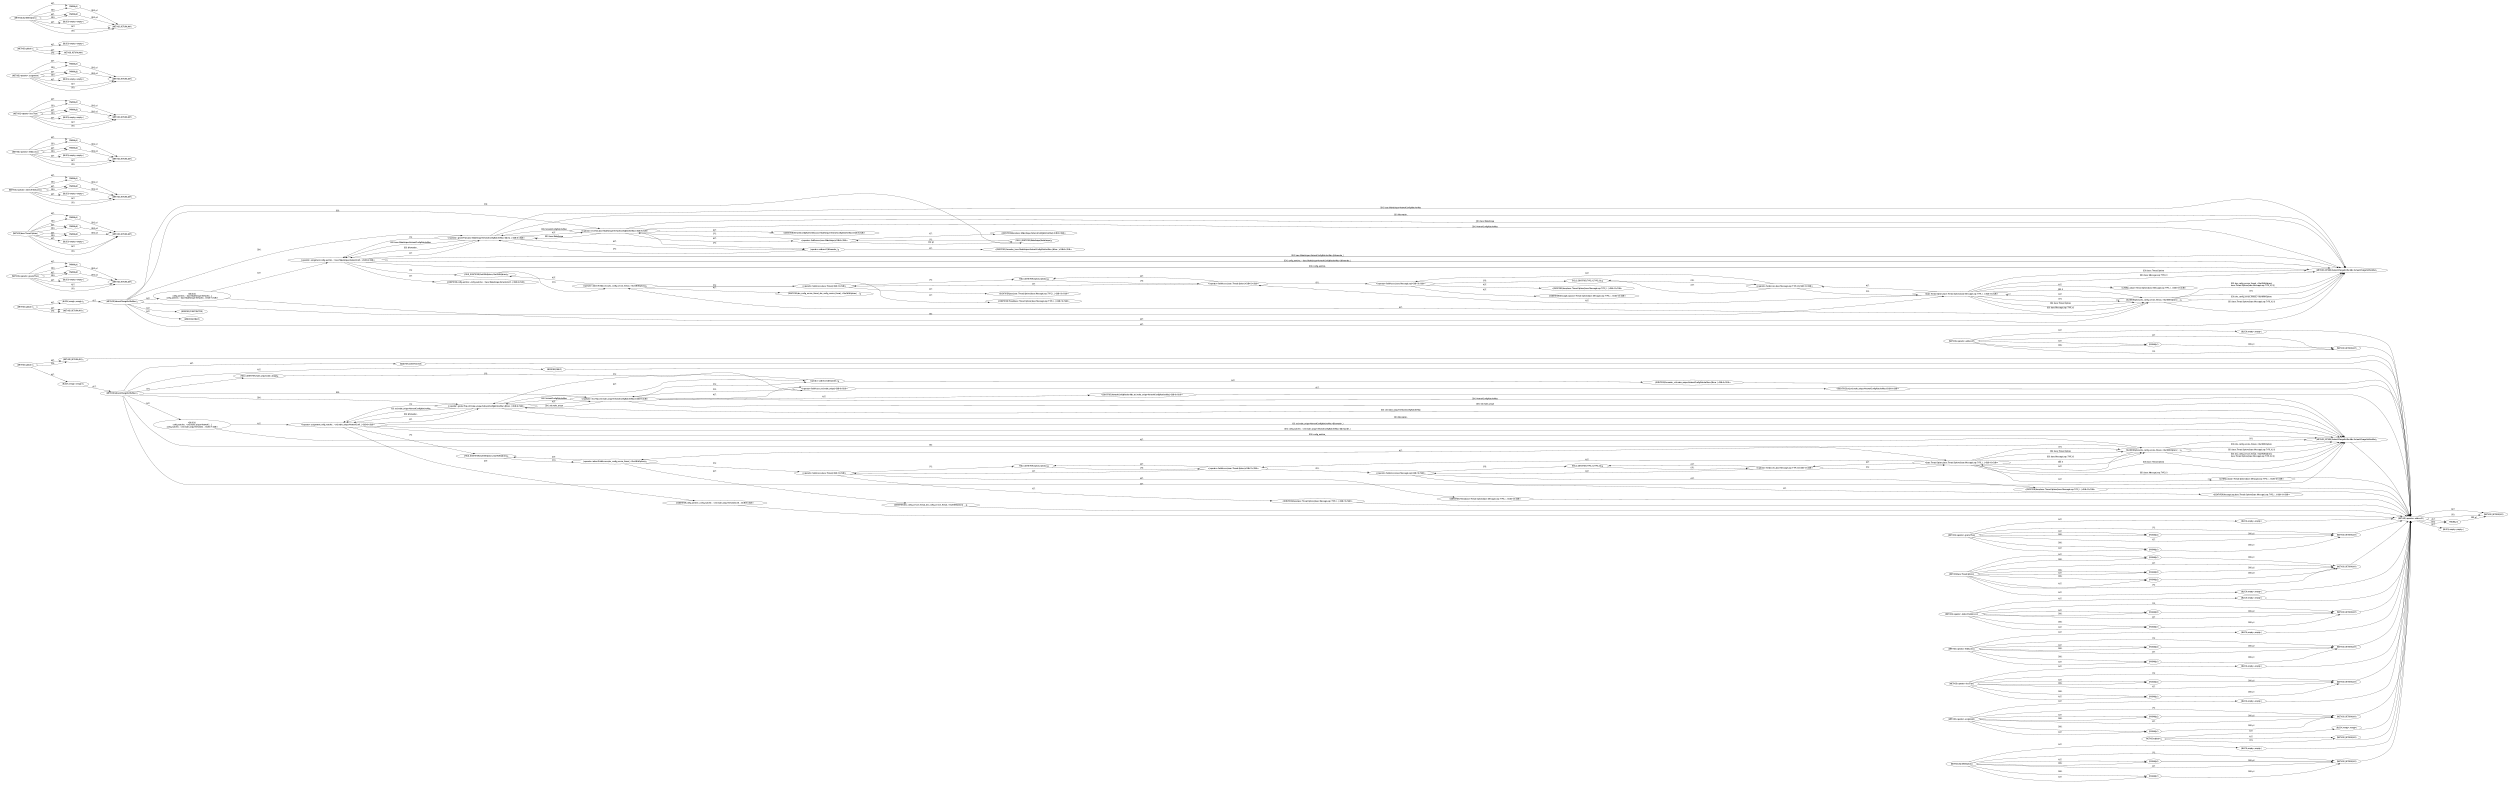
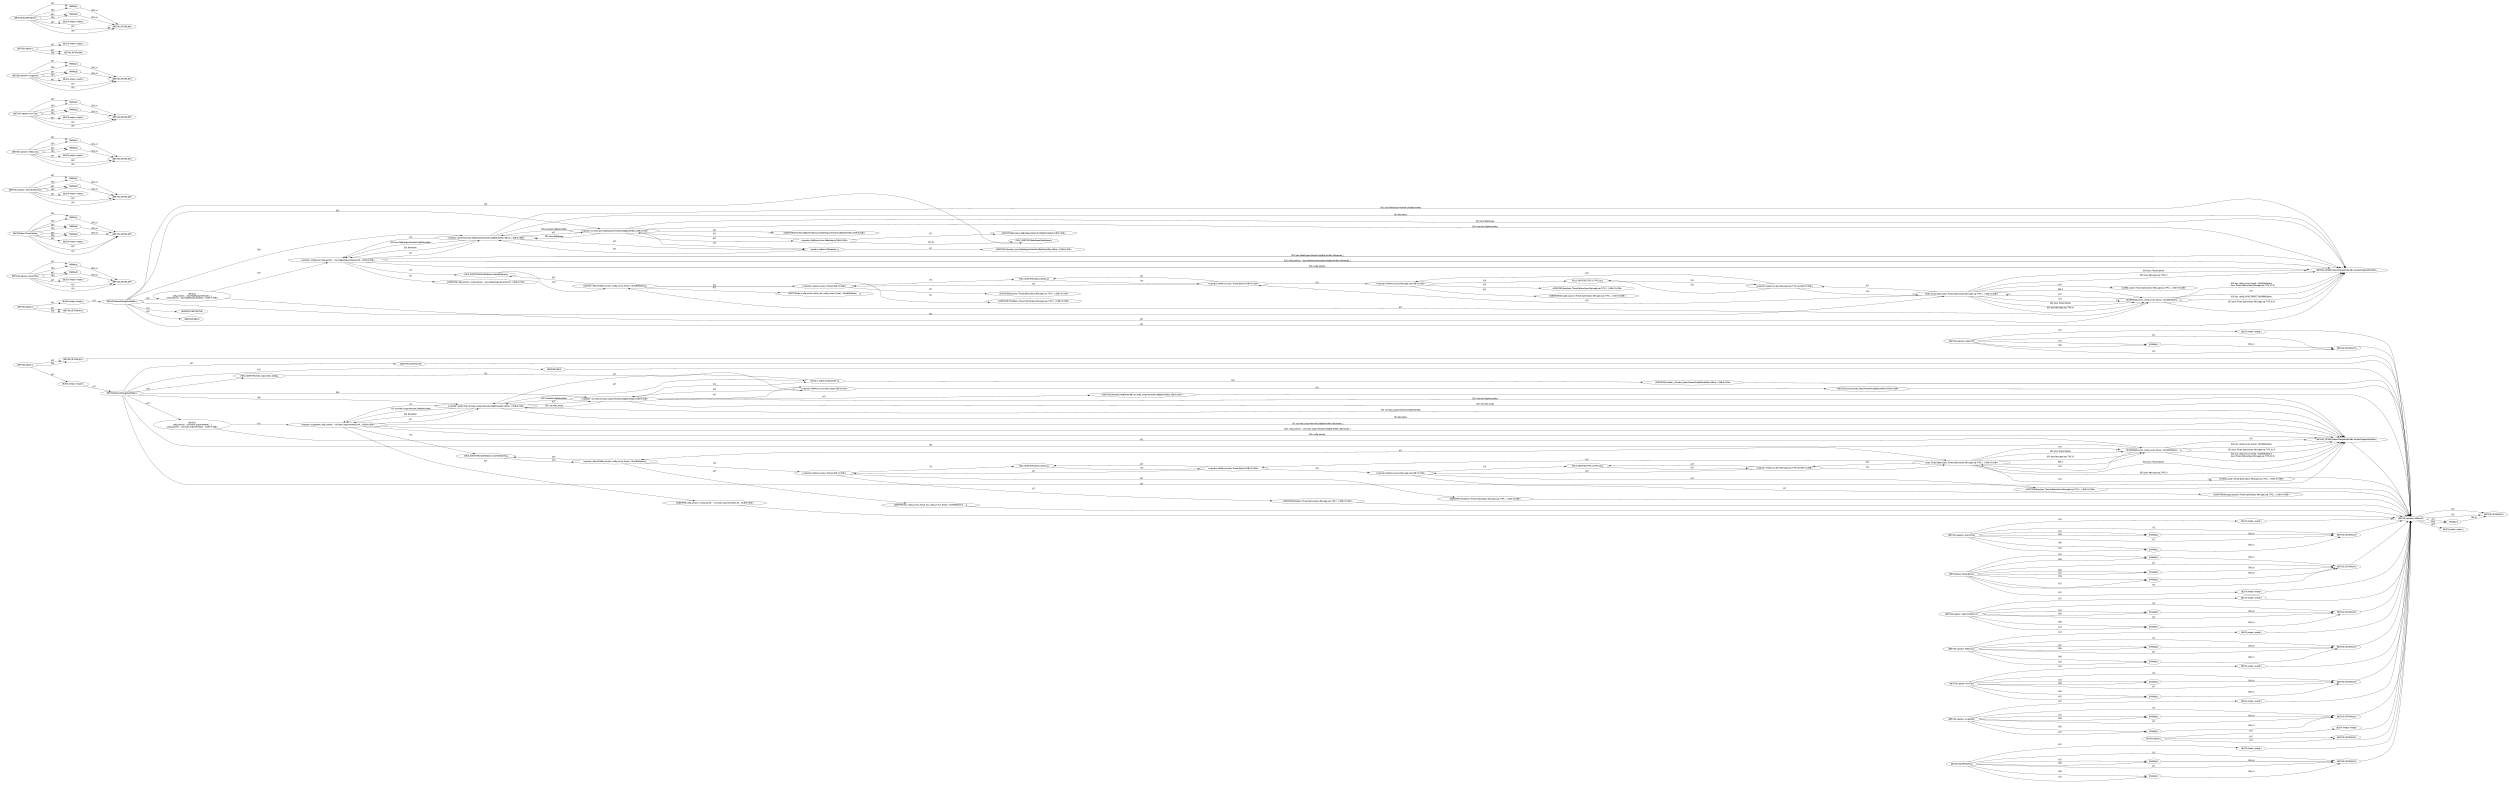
edge "(FIELD_IDENTIFIER,MakeUnique,MakeUnique)" -> "<(<operator>.fieldAccess,base::MakeUnique)<SUB>8</SUB>>": removed, label "CFG:"
